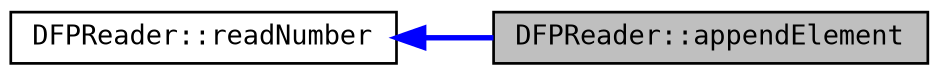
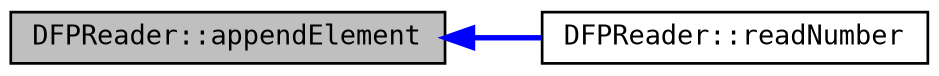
edge "DFPReader::appendElement" -> "DFPReader::readNumber": reversed
